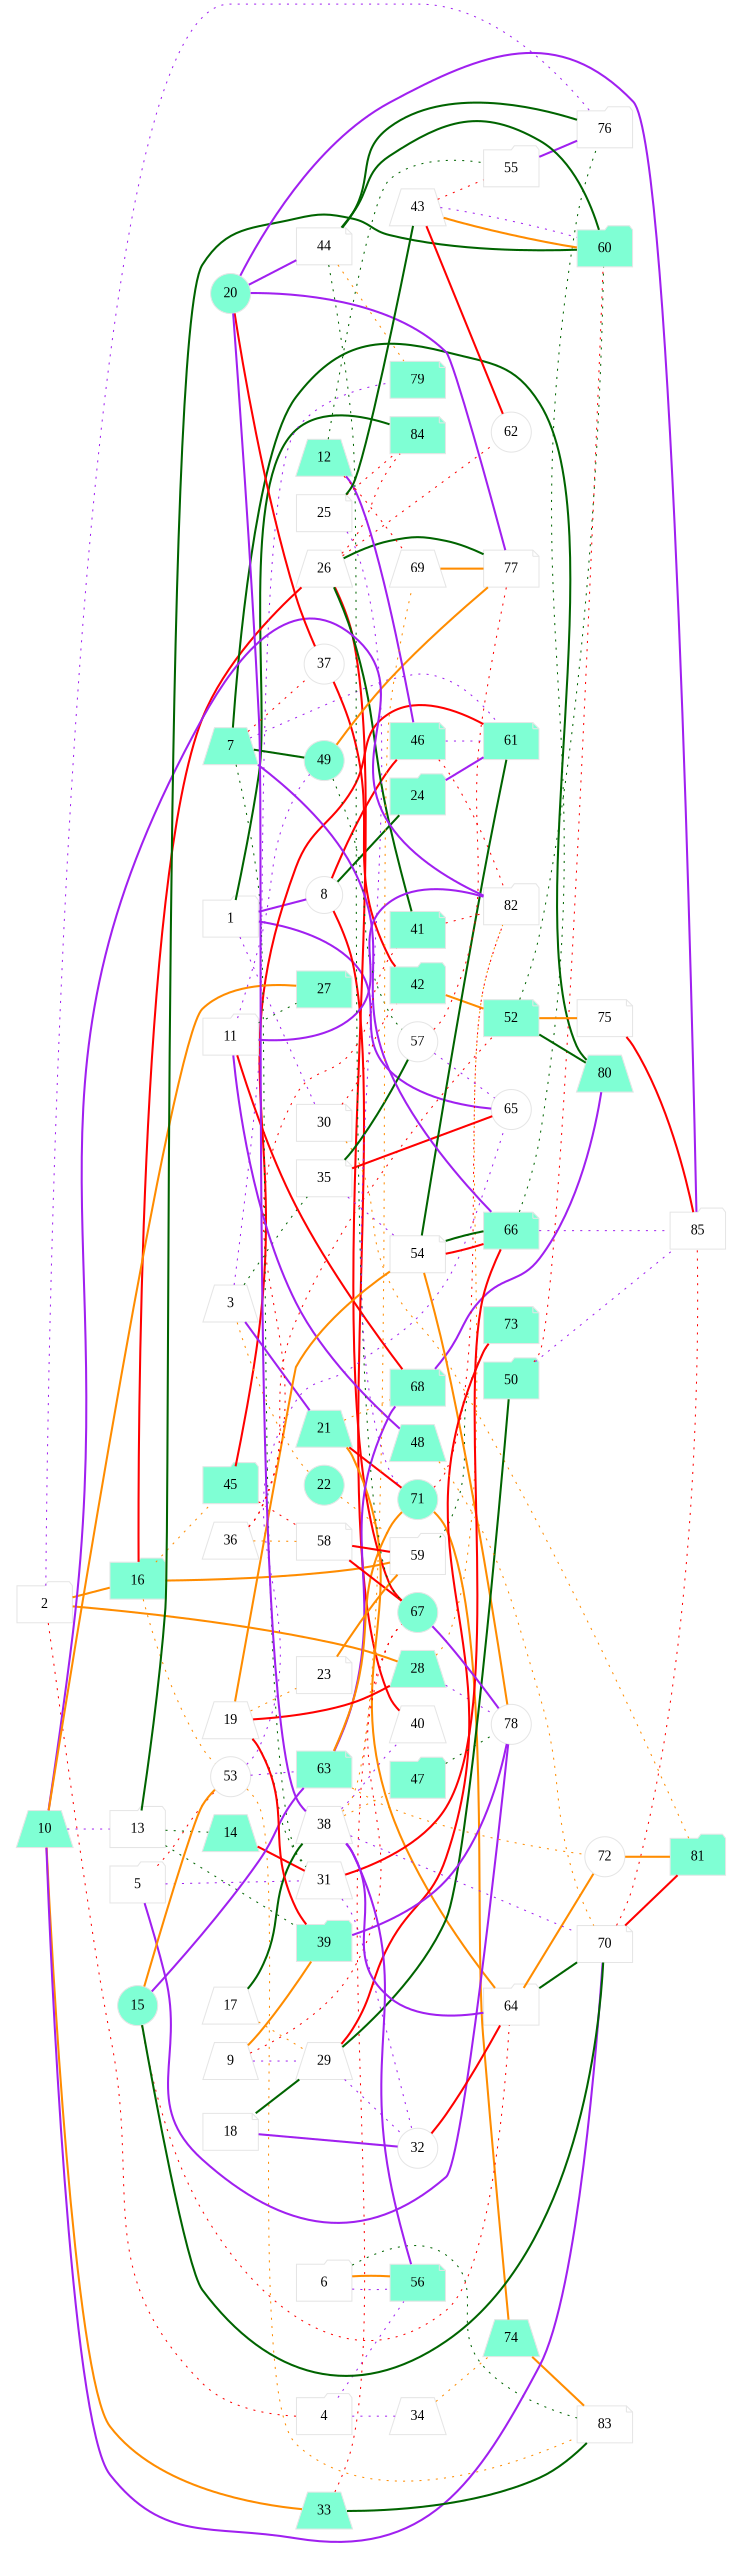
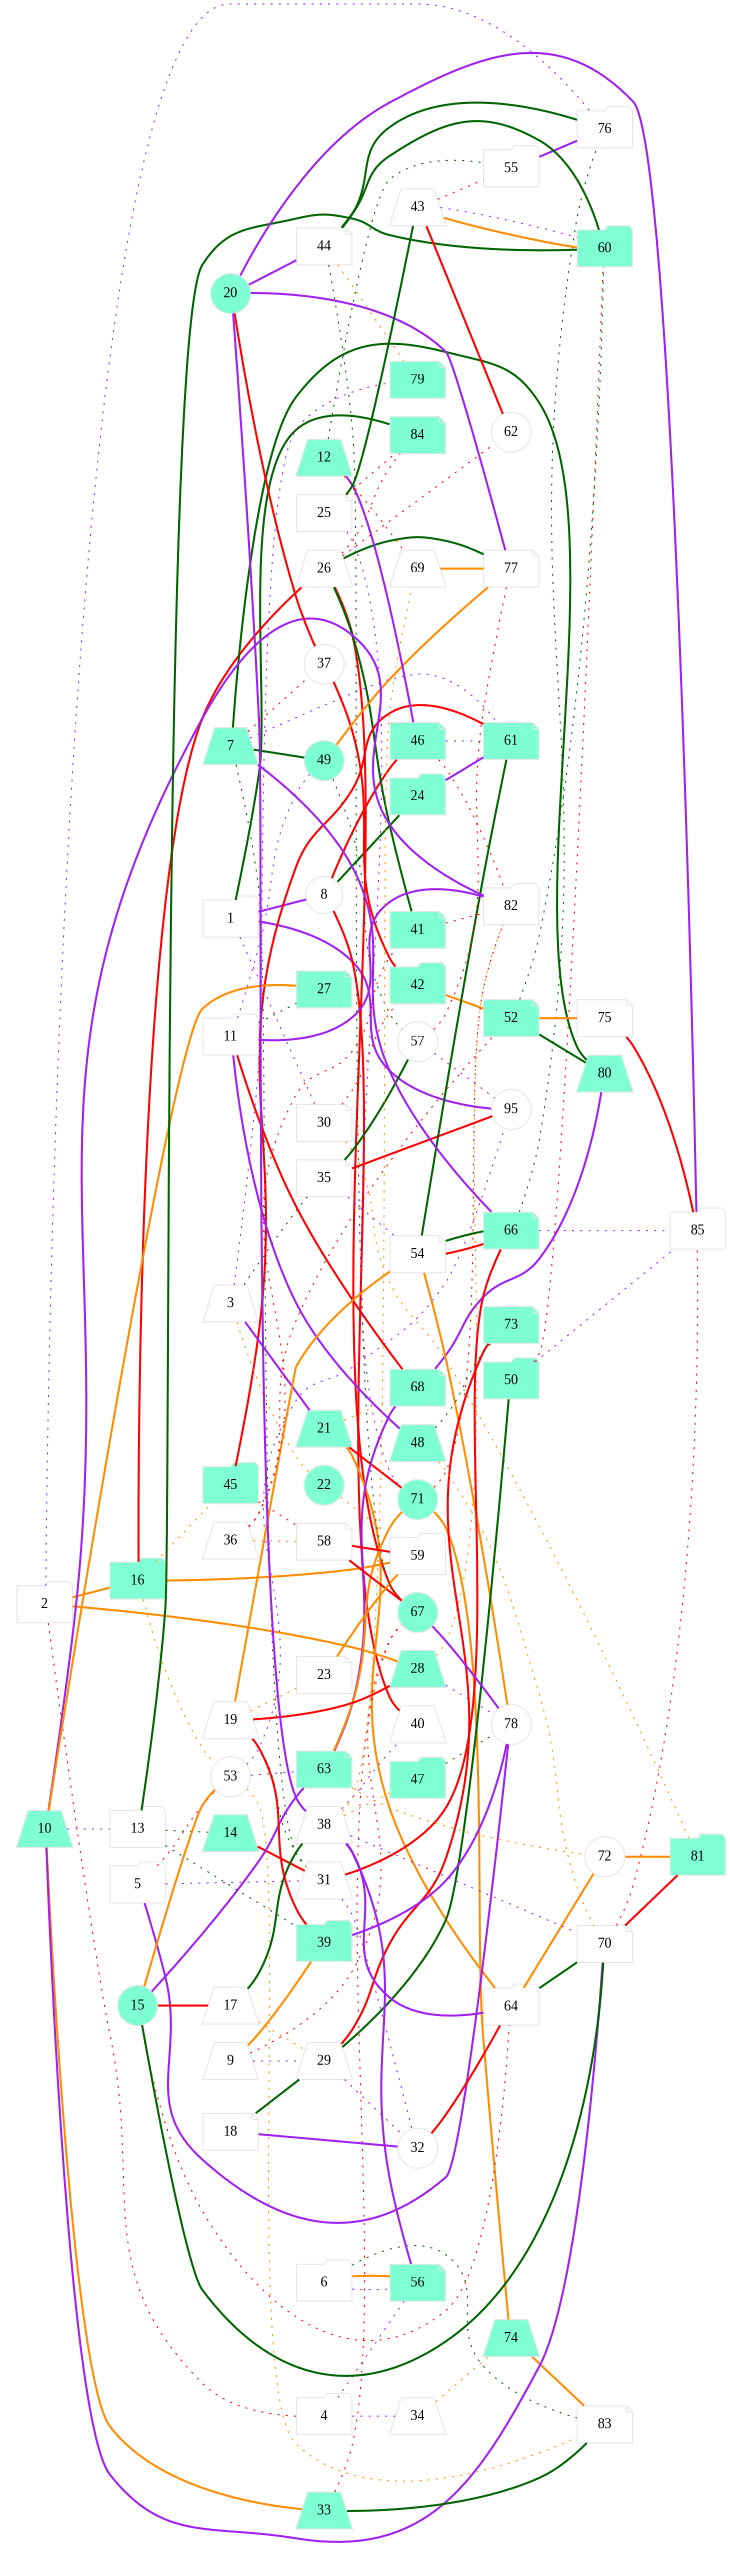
node "65": label "65" -> "95"
edge "73" -- "59": now "73" -- "48"
edge "15" -- "17": added
